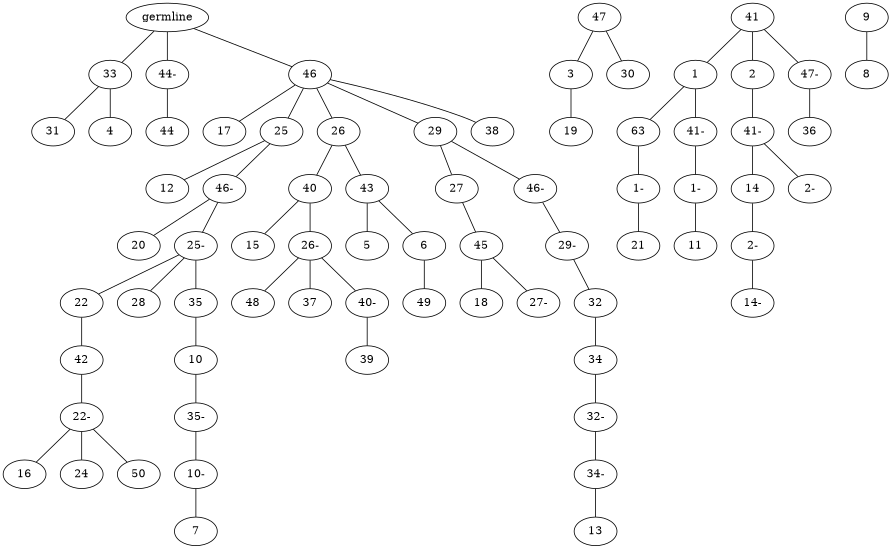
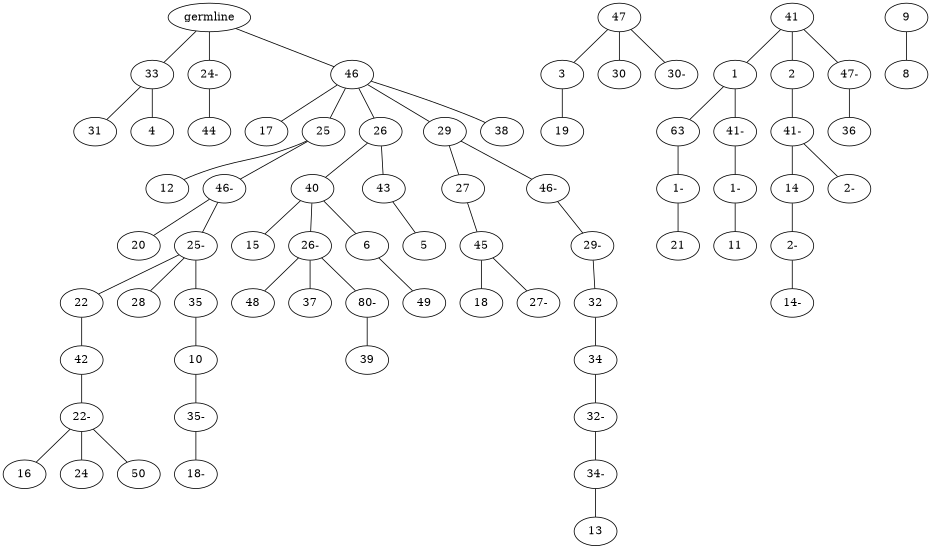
node "44-": label "44-" -> "24-"
node "30-": added
edge "43" -- "6": now "40" -- "6"
node "40-": label "40-" -> "80-"
node "10-": label "10-" -> "18-"
node "7": removed
